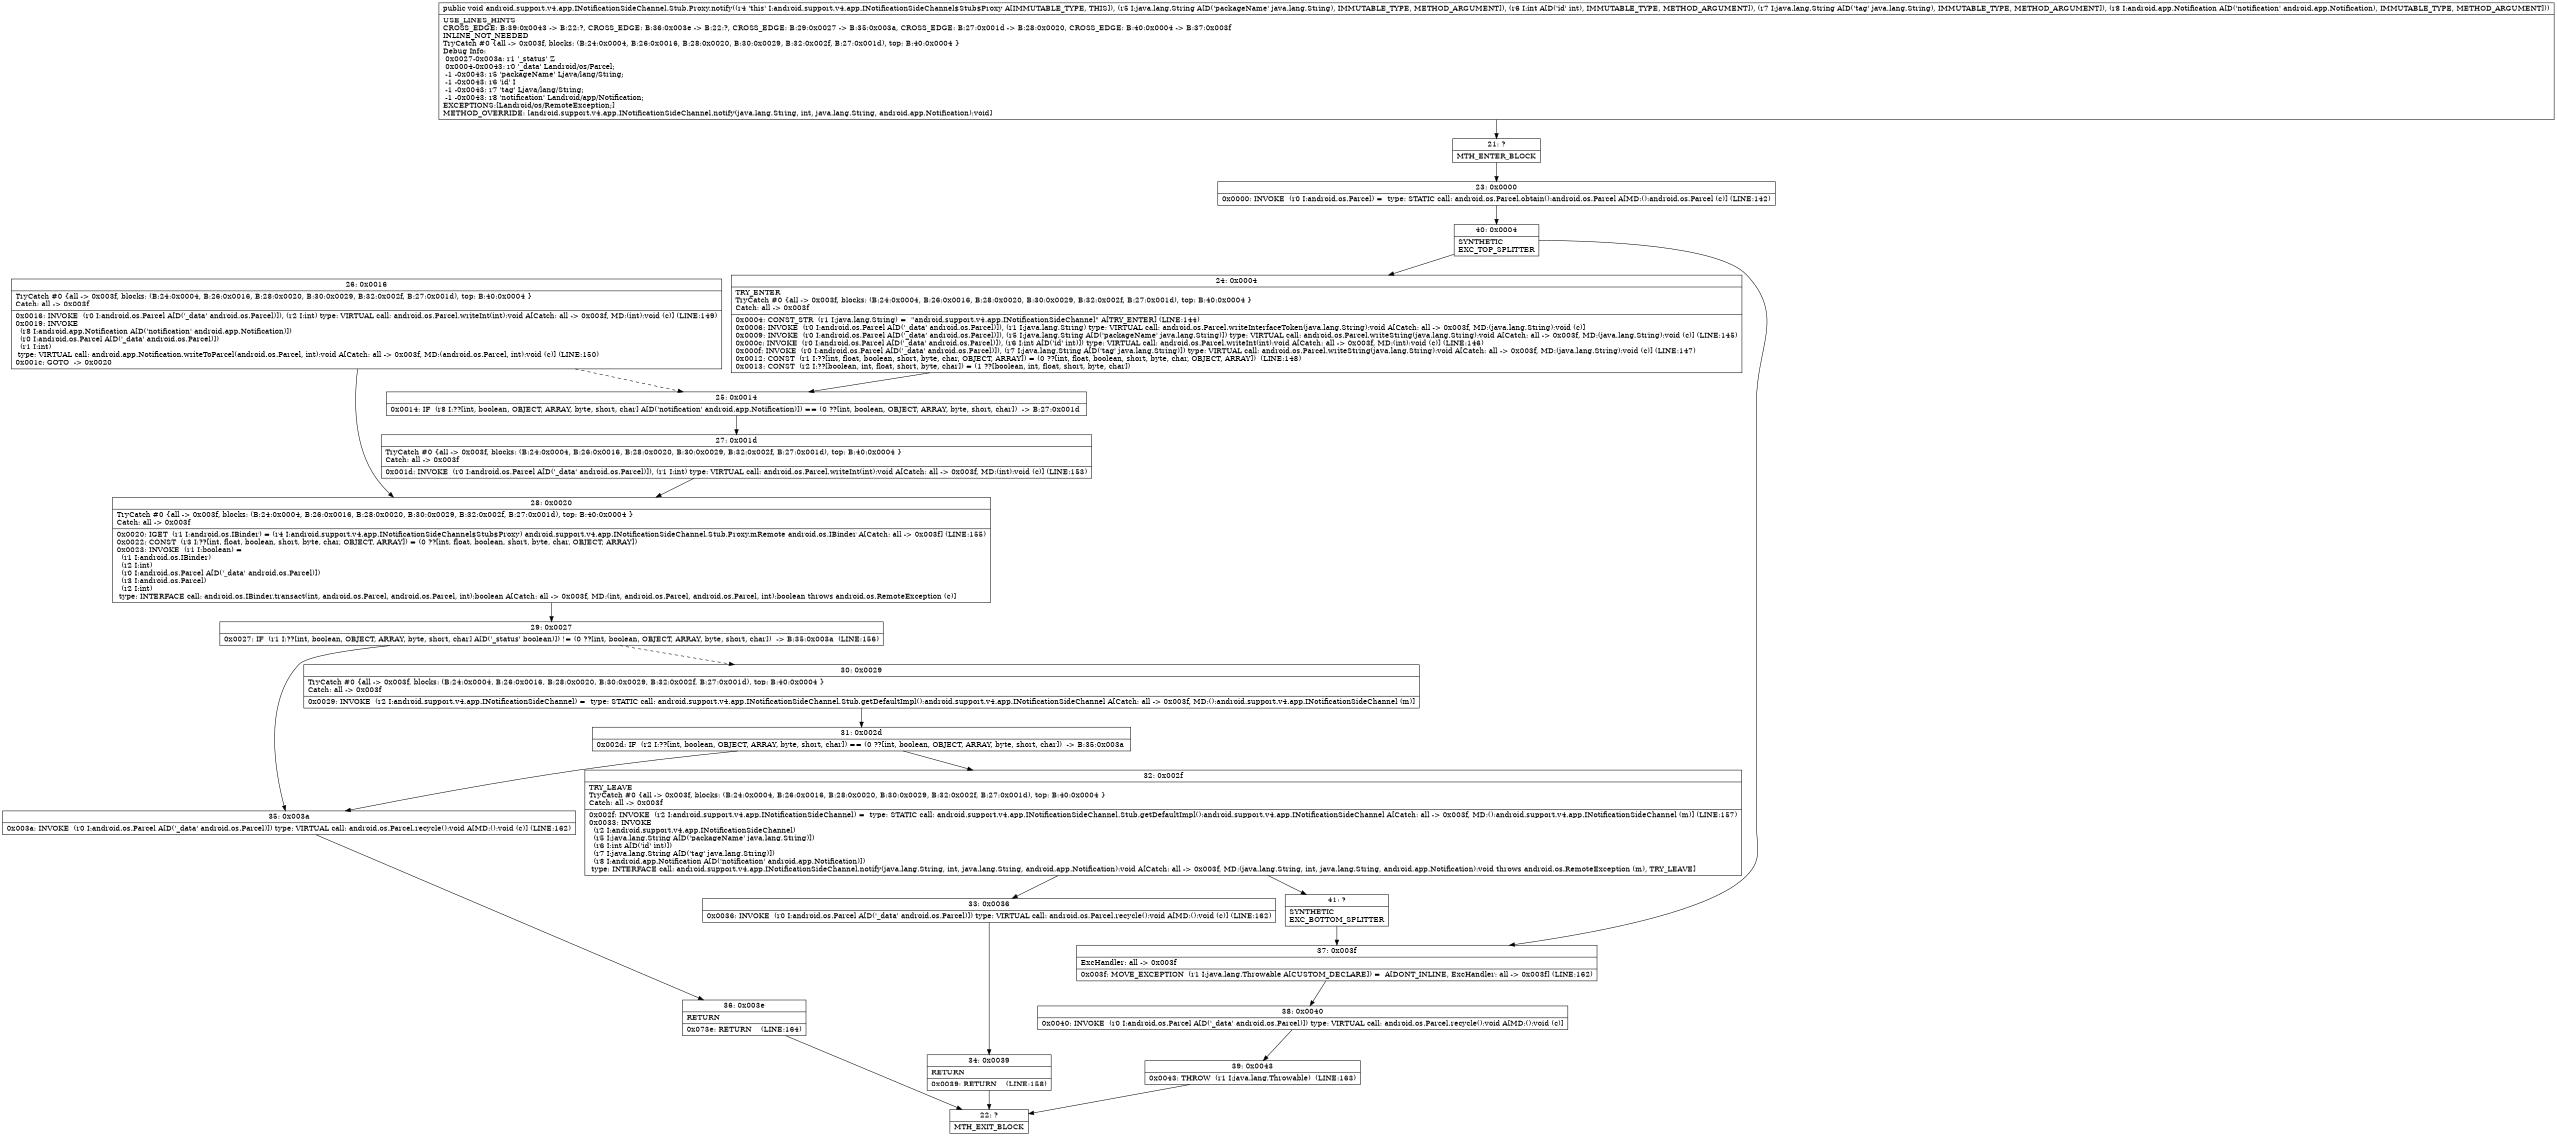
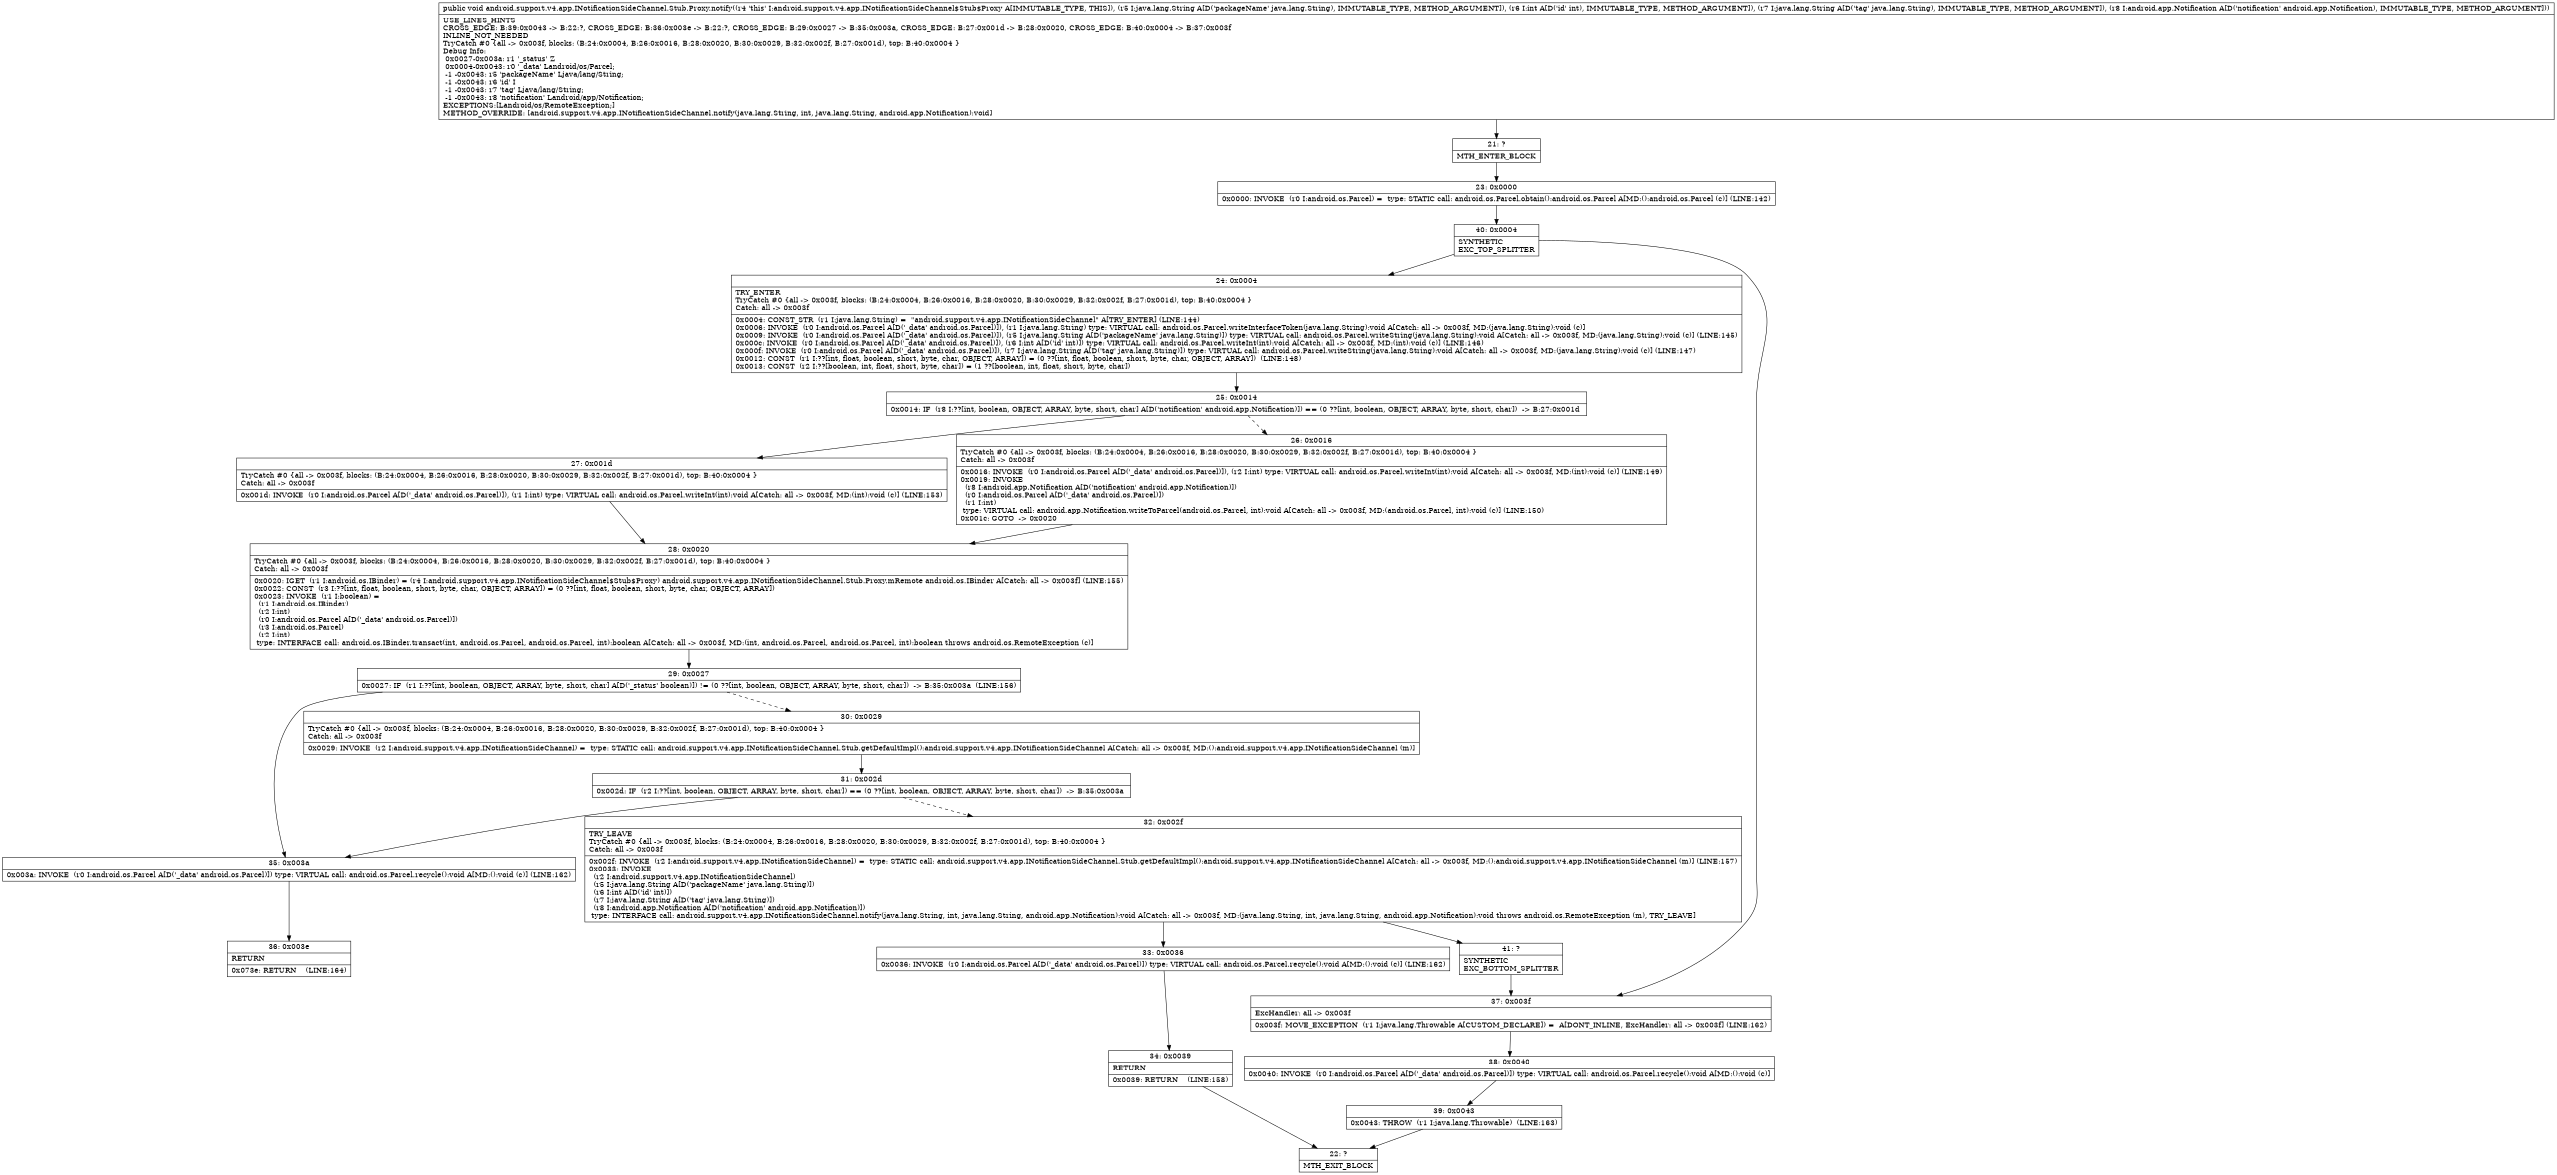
edge "26: 0x0016" -> "25: 0x0014": reversed
edge "31: 0x002d" -> "32: 0x002f": style solid -> dashed
edge "36: 0x003e" -> "22: ?": removed
